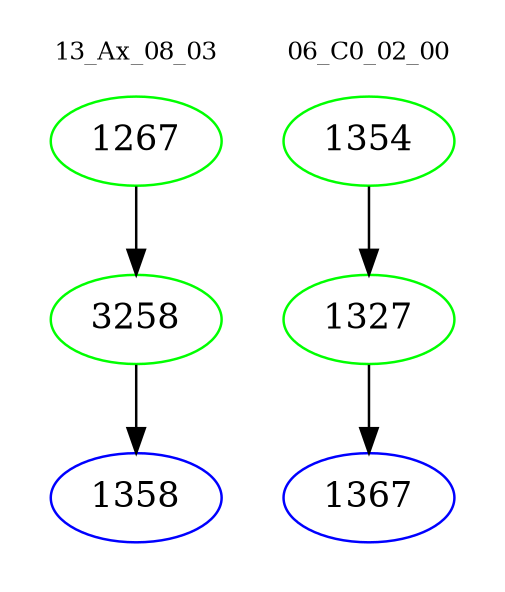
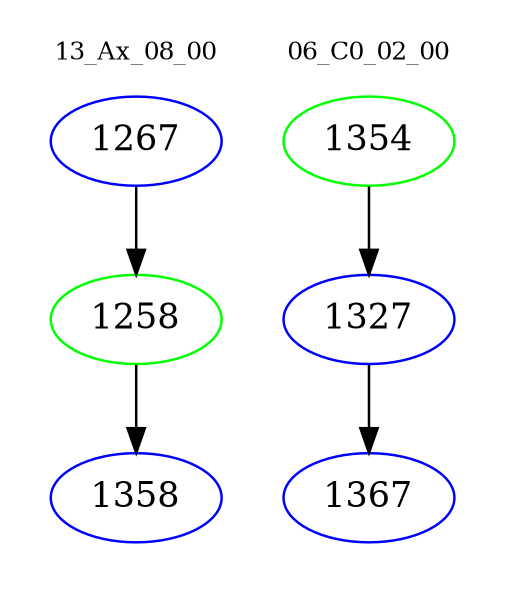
cluster "13_Ax_08_03": label "13_Ax_08_03" -> "13_Ax_08_00"
node "1267": color green -> blue
node "3258": label "3258" -> "1258"
node "1327": color green -> blue
